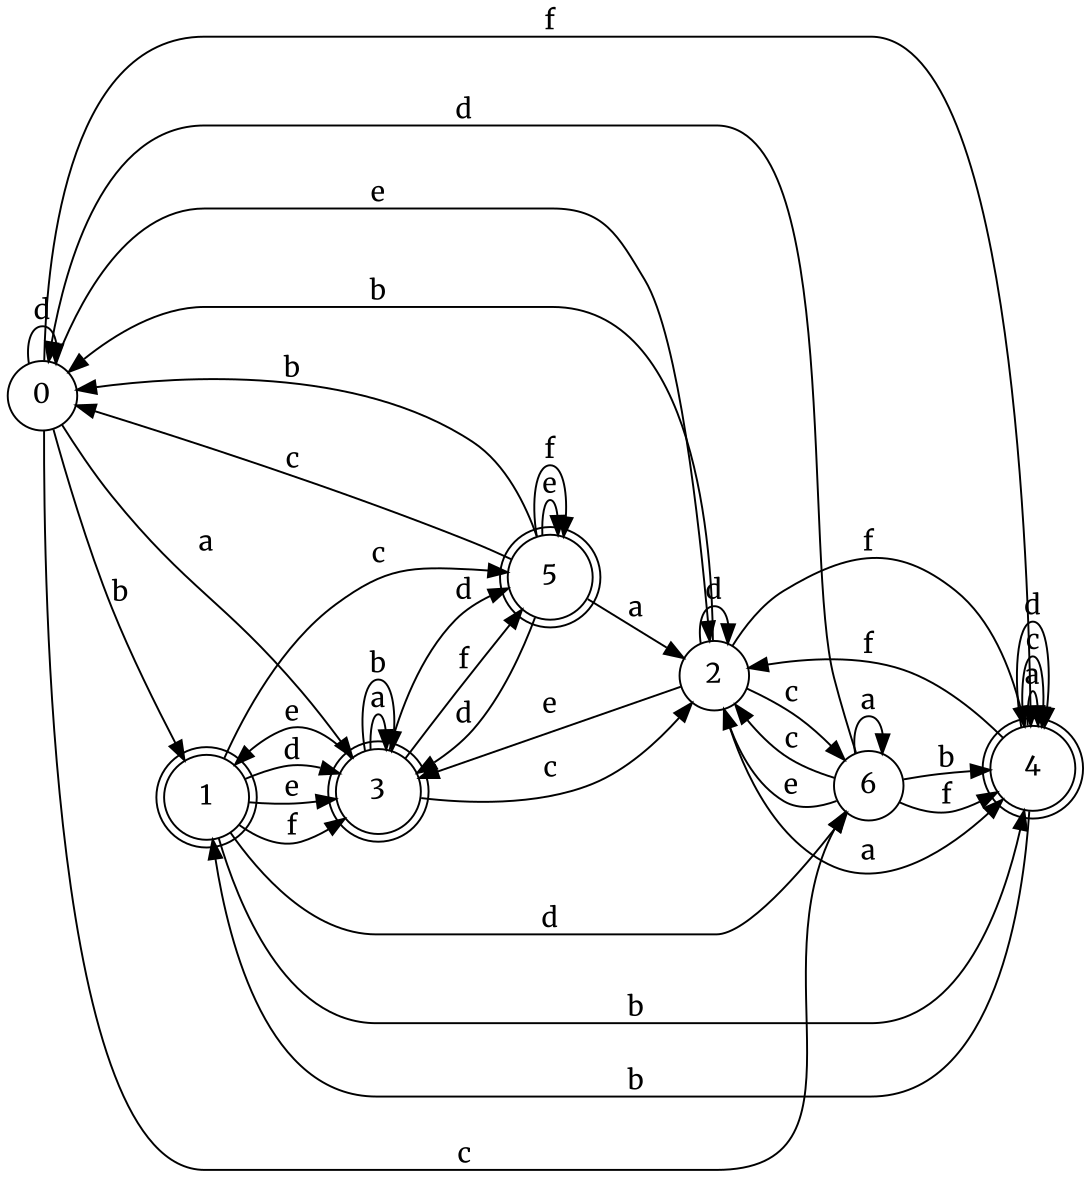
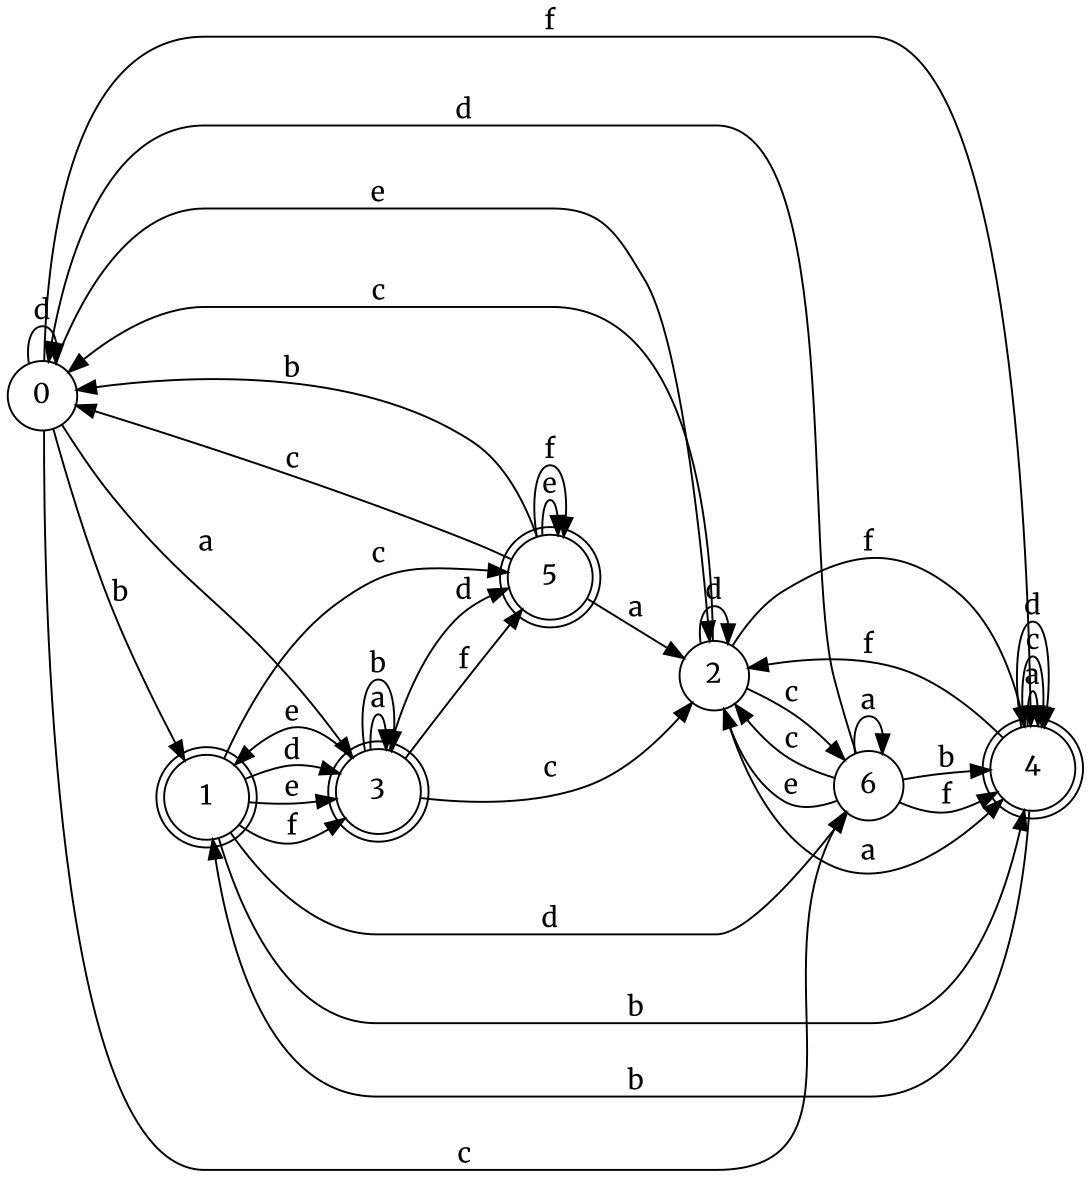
edge "2" -> "0": label "b" -> "c"
edge "5" -> "3": removed, label "d"
edge "2" -> "3": removed, label "e"
